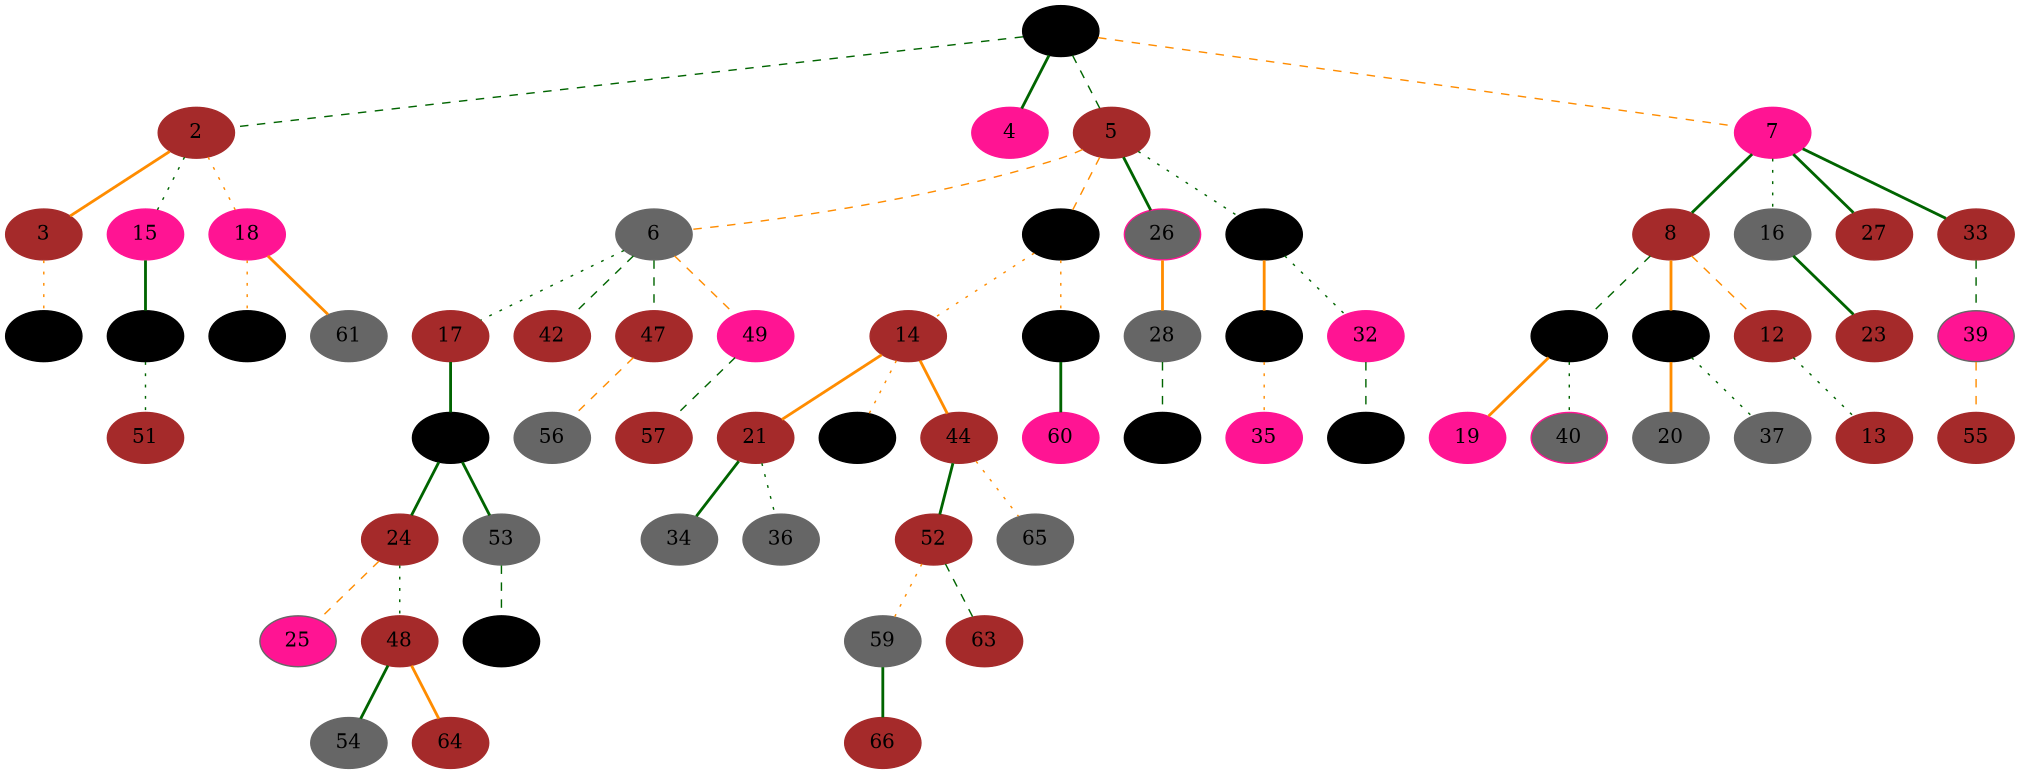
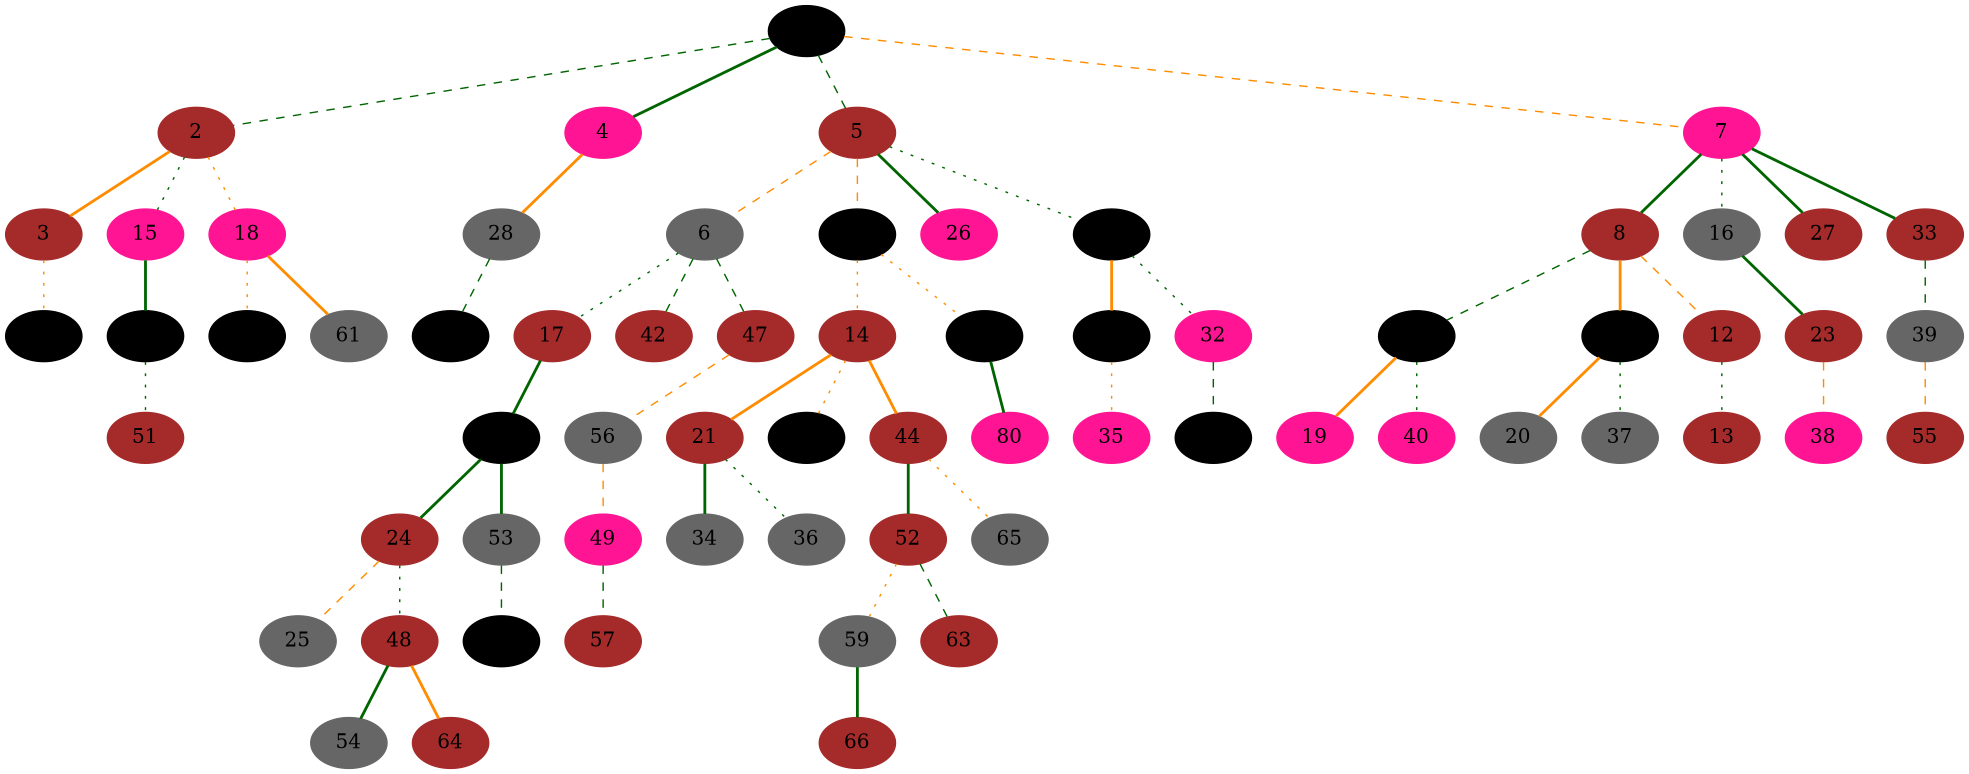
node "26": fillcolor gray40 -> deeppink
edge "6" -- "49": now "56" -- "49"
edge "26" -- "28": now "4" -- "28"
node "39": fillcolor deeppink -> gray40
node "60": label "60" -> "80"
node "40": fillcolor gray40 -> deeppink
node "38": added
node "25": fillcolor deeppink -> gray40
